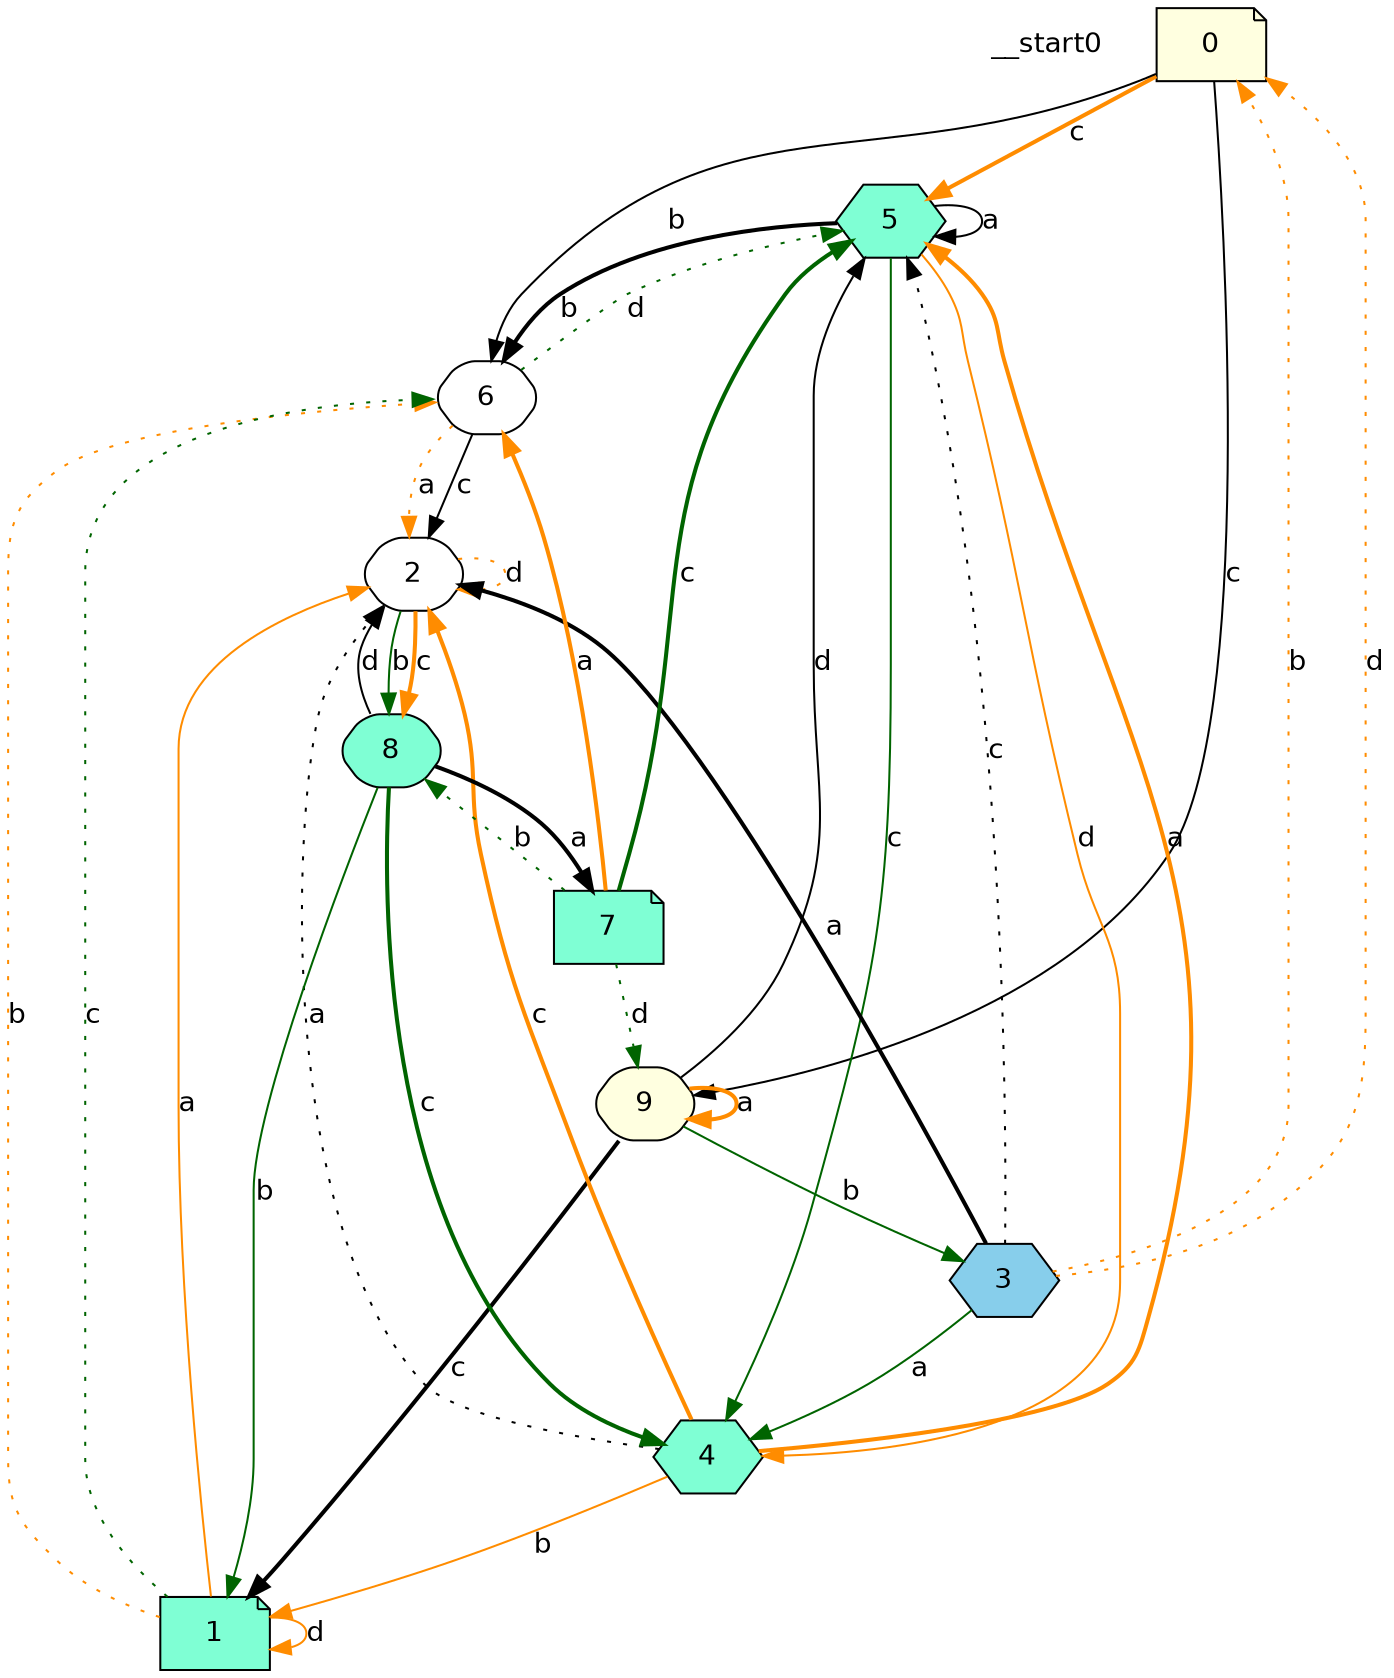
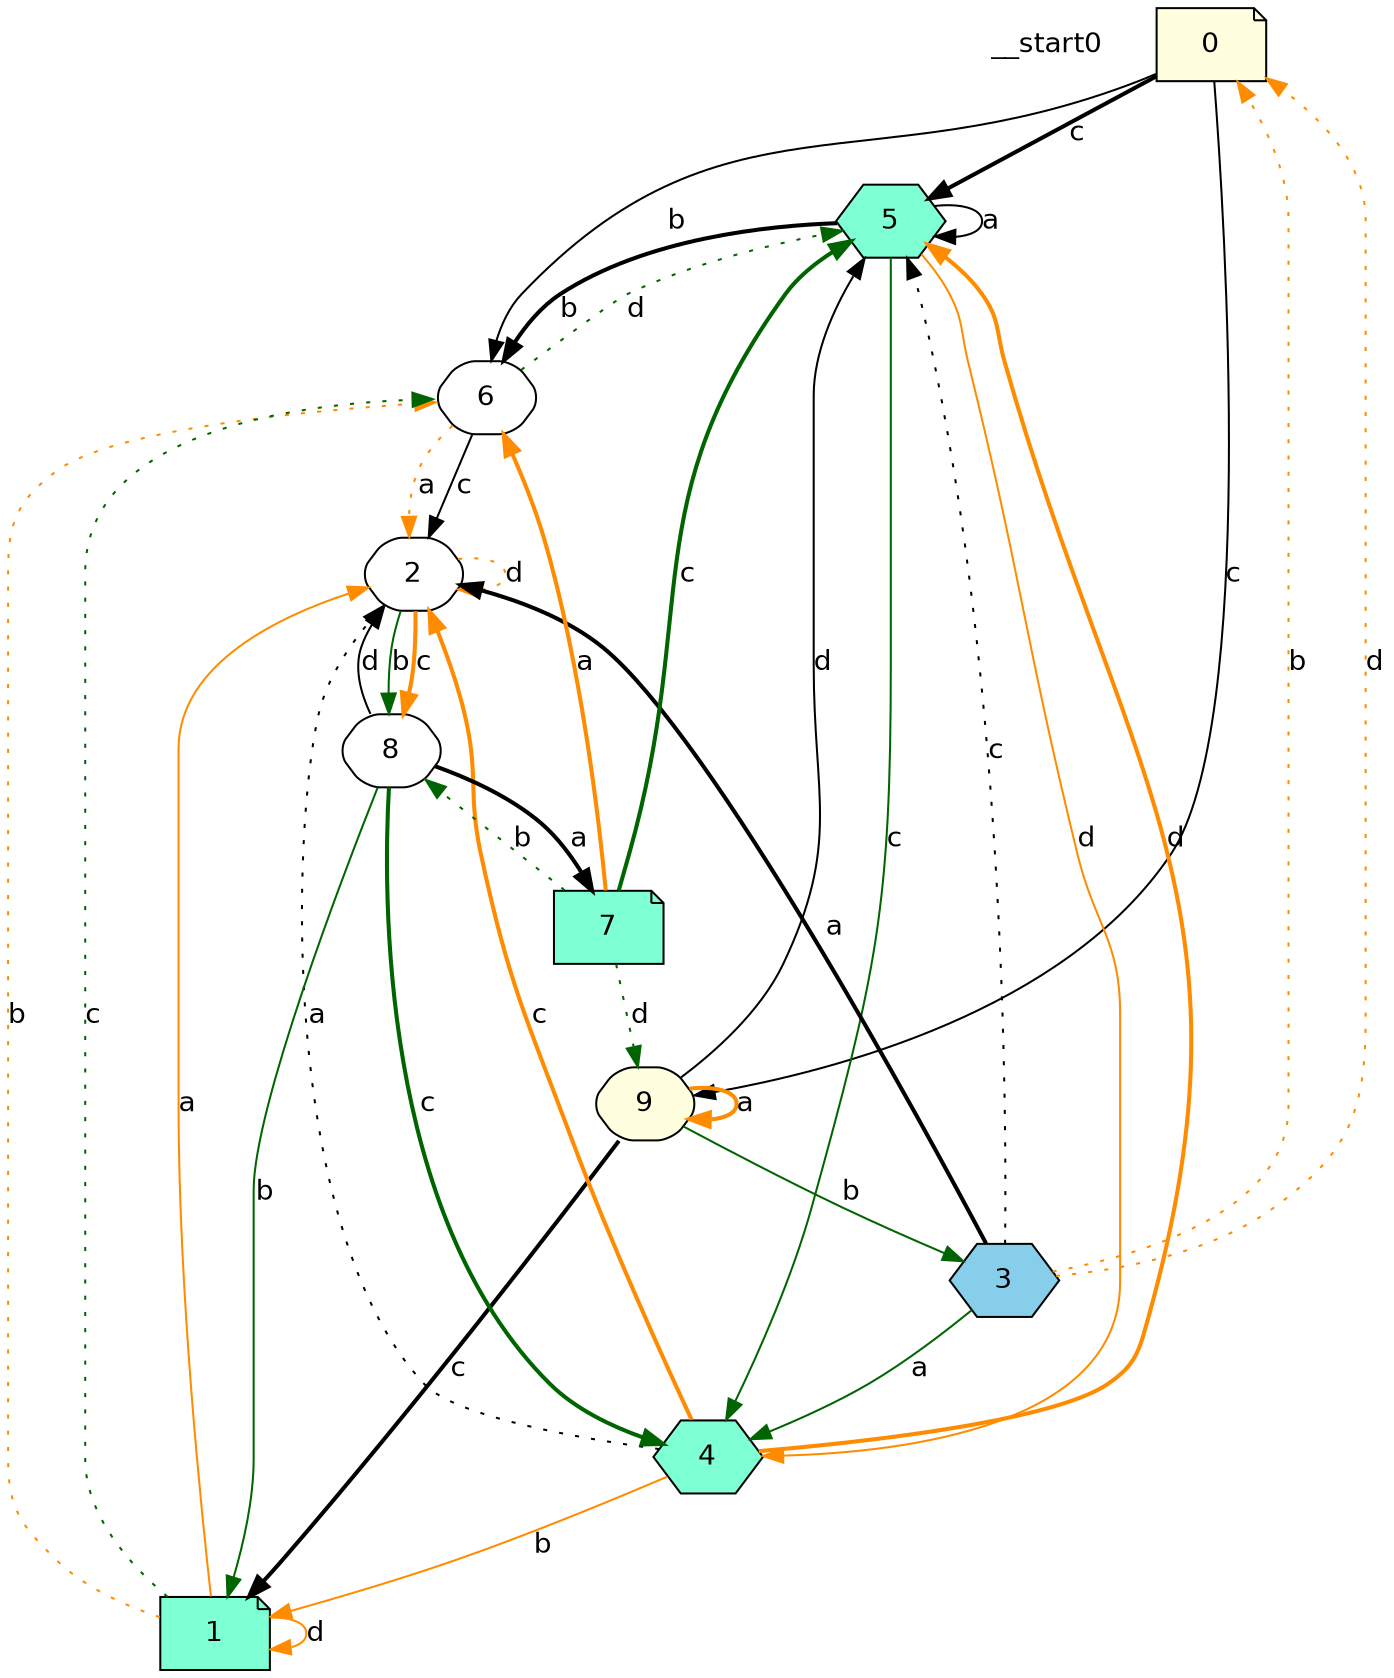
edge "0" -> "5": color darkorange -> black
node "8": fillcolor aquamarine -> white
edge "4" -> "5": label "a" -> "d"
